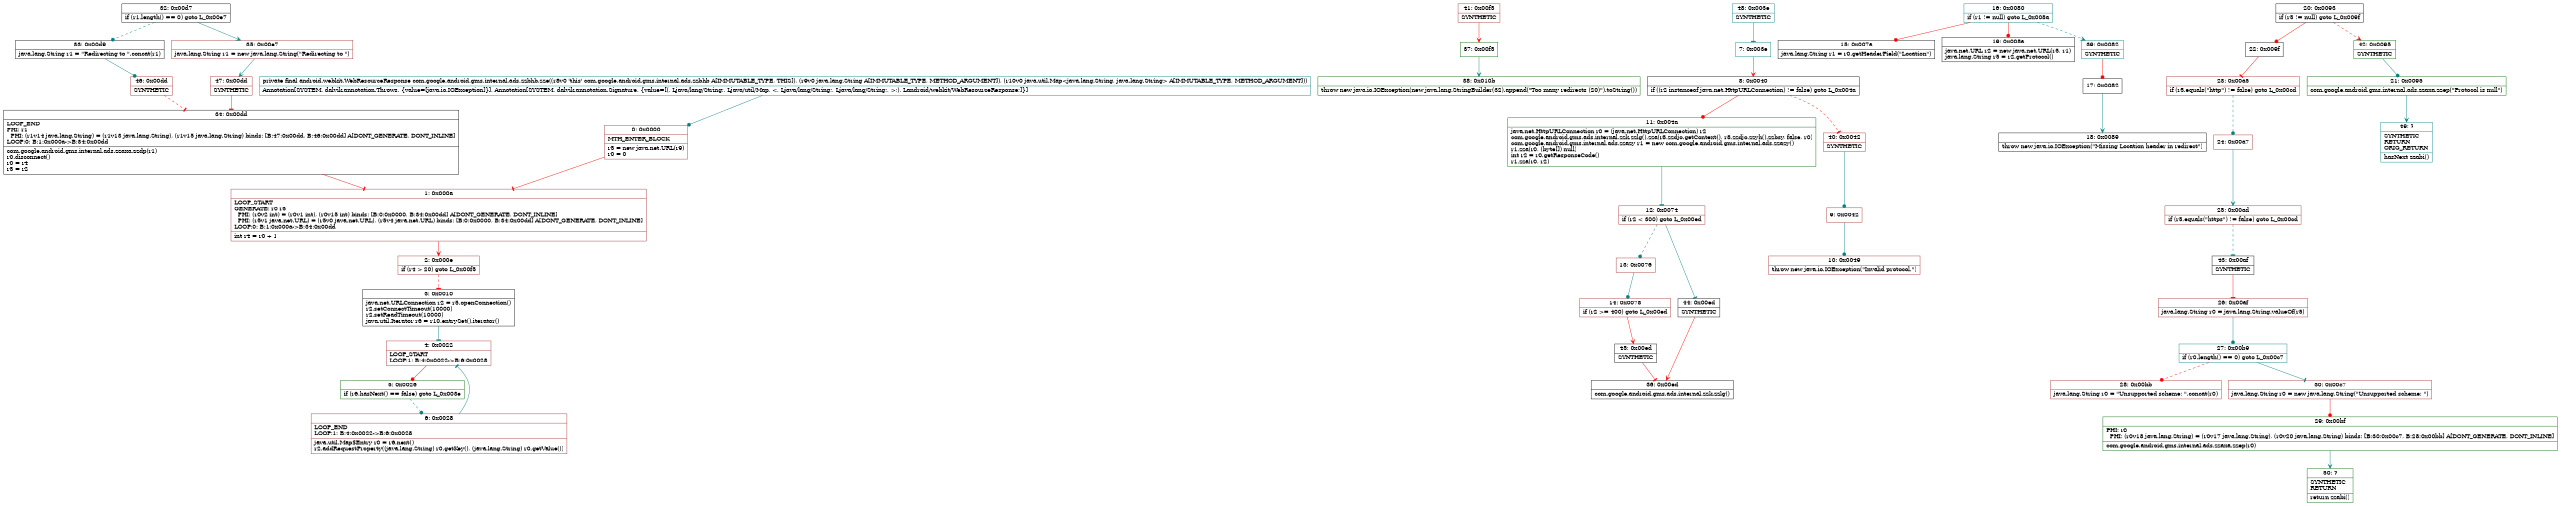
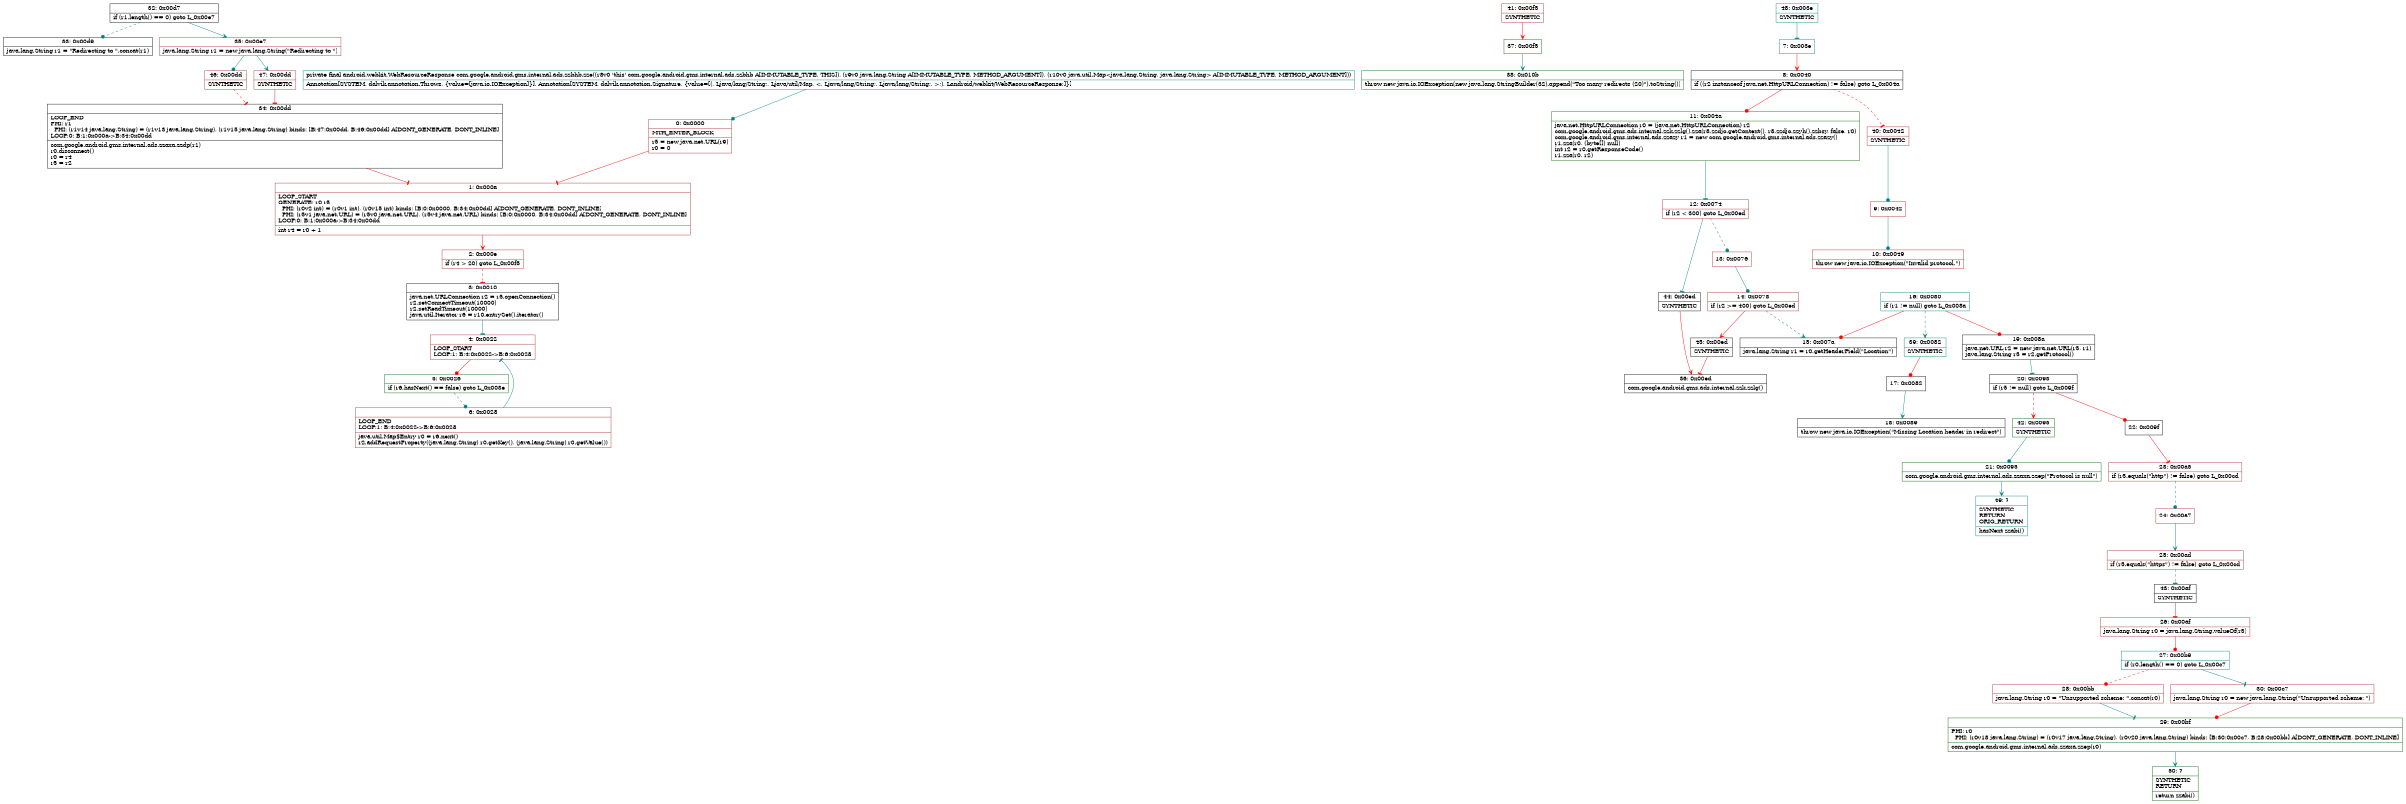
edge "33: 0x00d9" -> "46: 0x00dd": now "35: 0x00e7" -> "46: 0x00dd"
edge "14: 0x0078" -> "15: 0x007a": added
edge "26: 0x00af" -> "27: 0x00b9": color teal -> red
edge "19: 0x008a" -> "20: 0x0093": added
edge "28: 0x00bb" -> "29: 0x00bf": added
